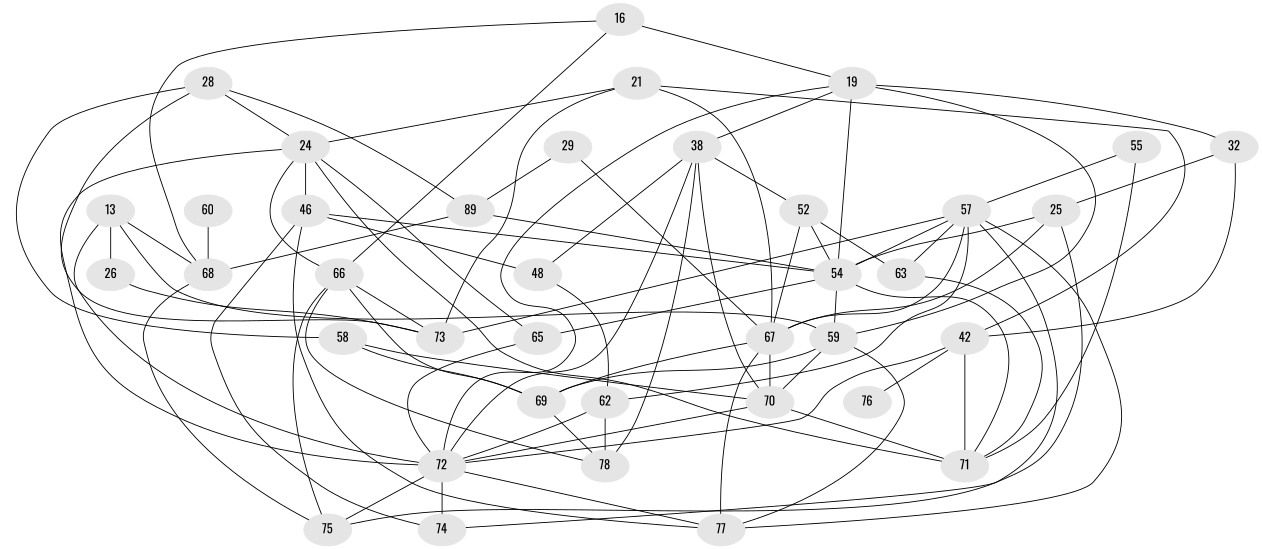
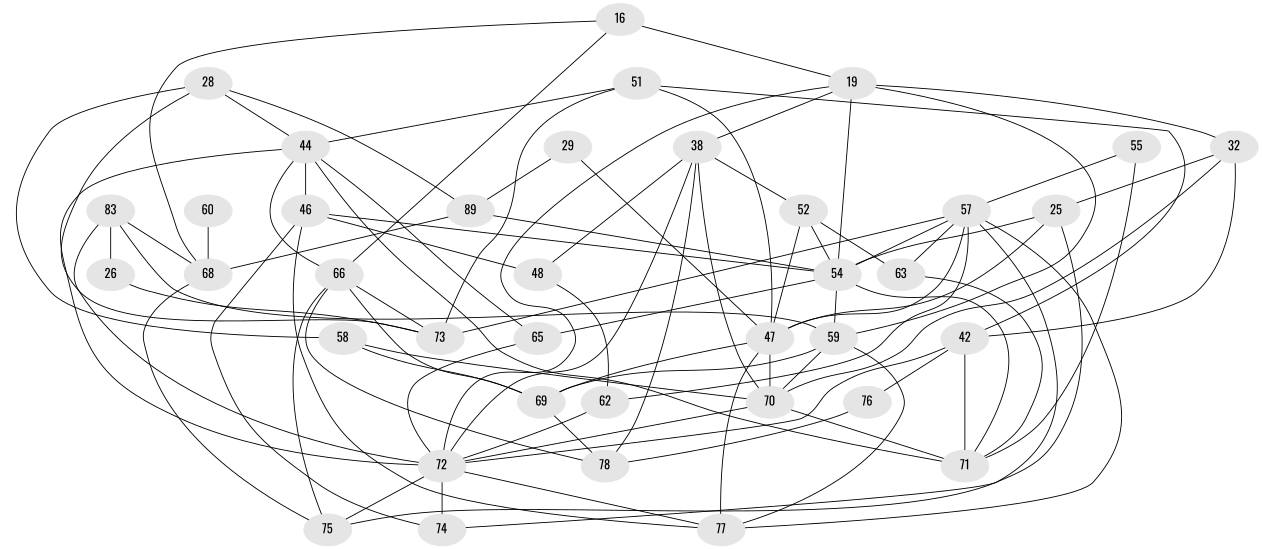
node "21": label "21" -> "51"
node "24": label "24" -> "44"
node "13": label "13" -> "83"
edge "32" -- "70": added
node "67": label "67" -> "47"
edge "62" -- "78": now "76" -- "78"
